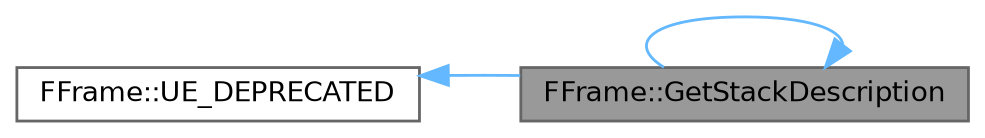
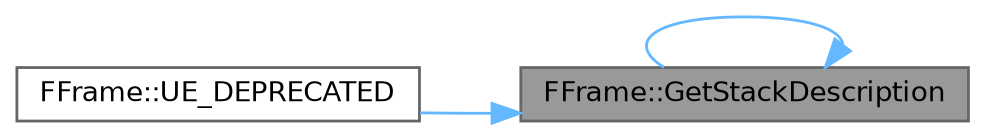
edge "FFrame::GetStackDescription" -> "FFrame::UE_DEPRECATED": reversed
